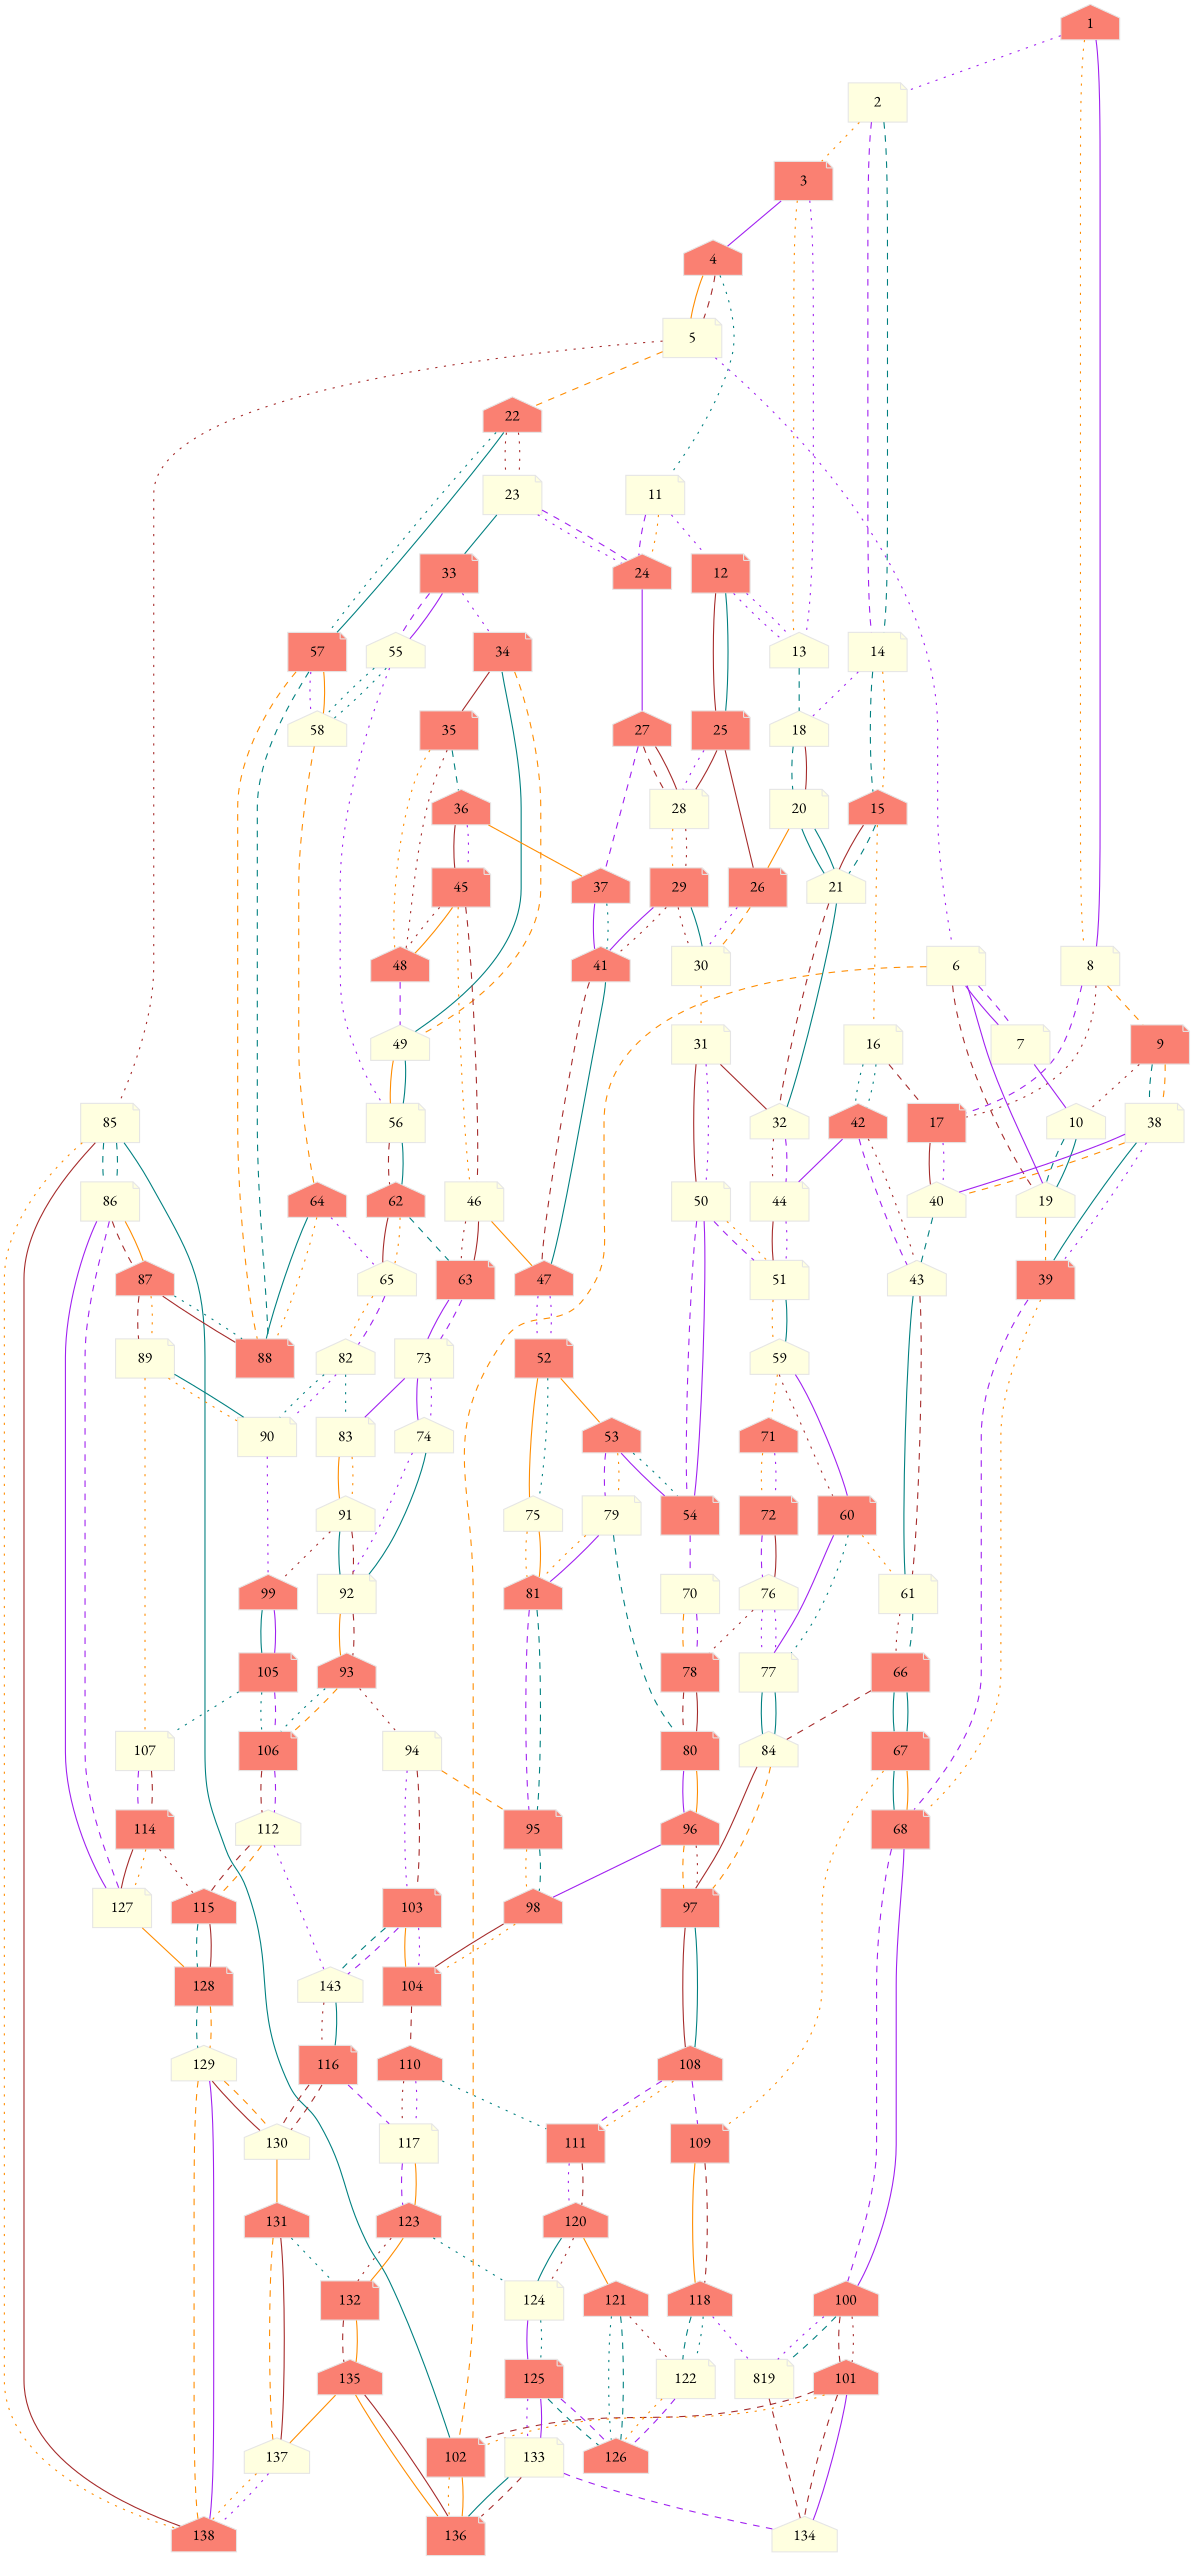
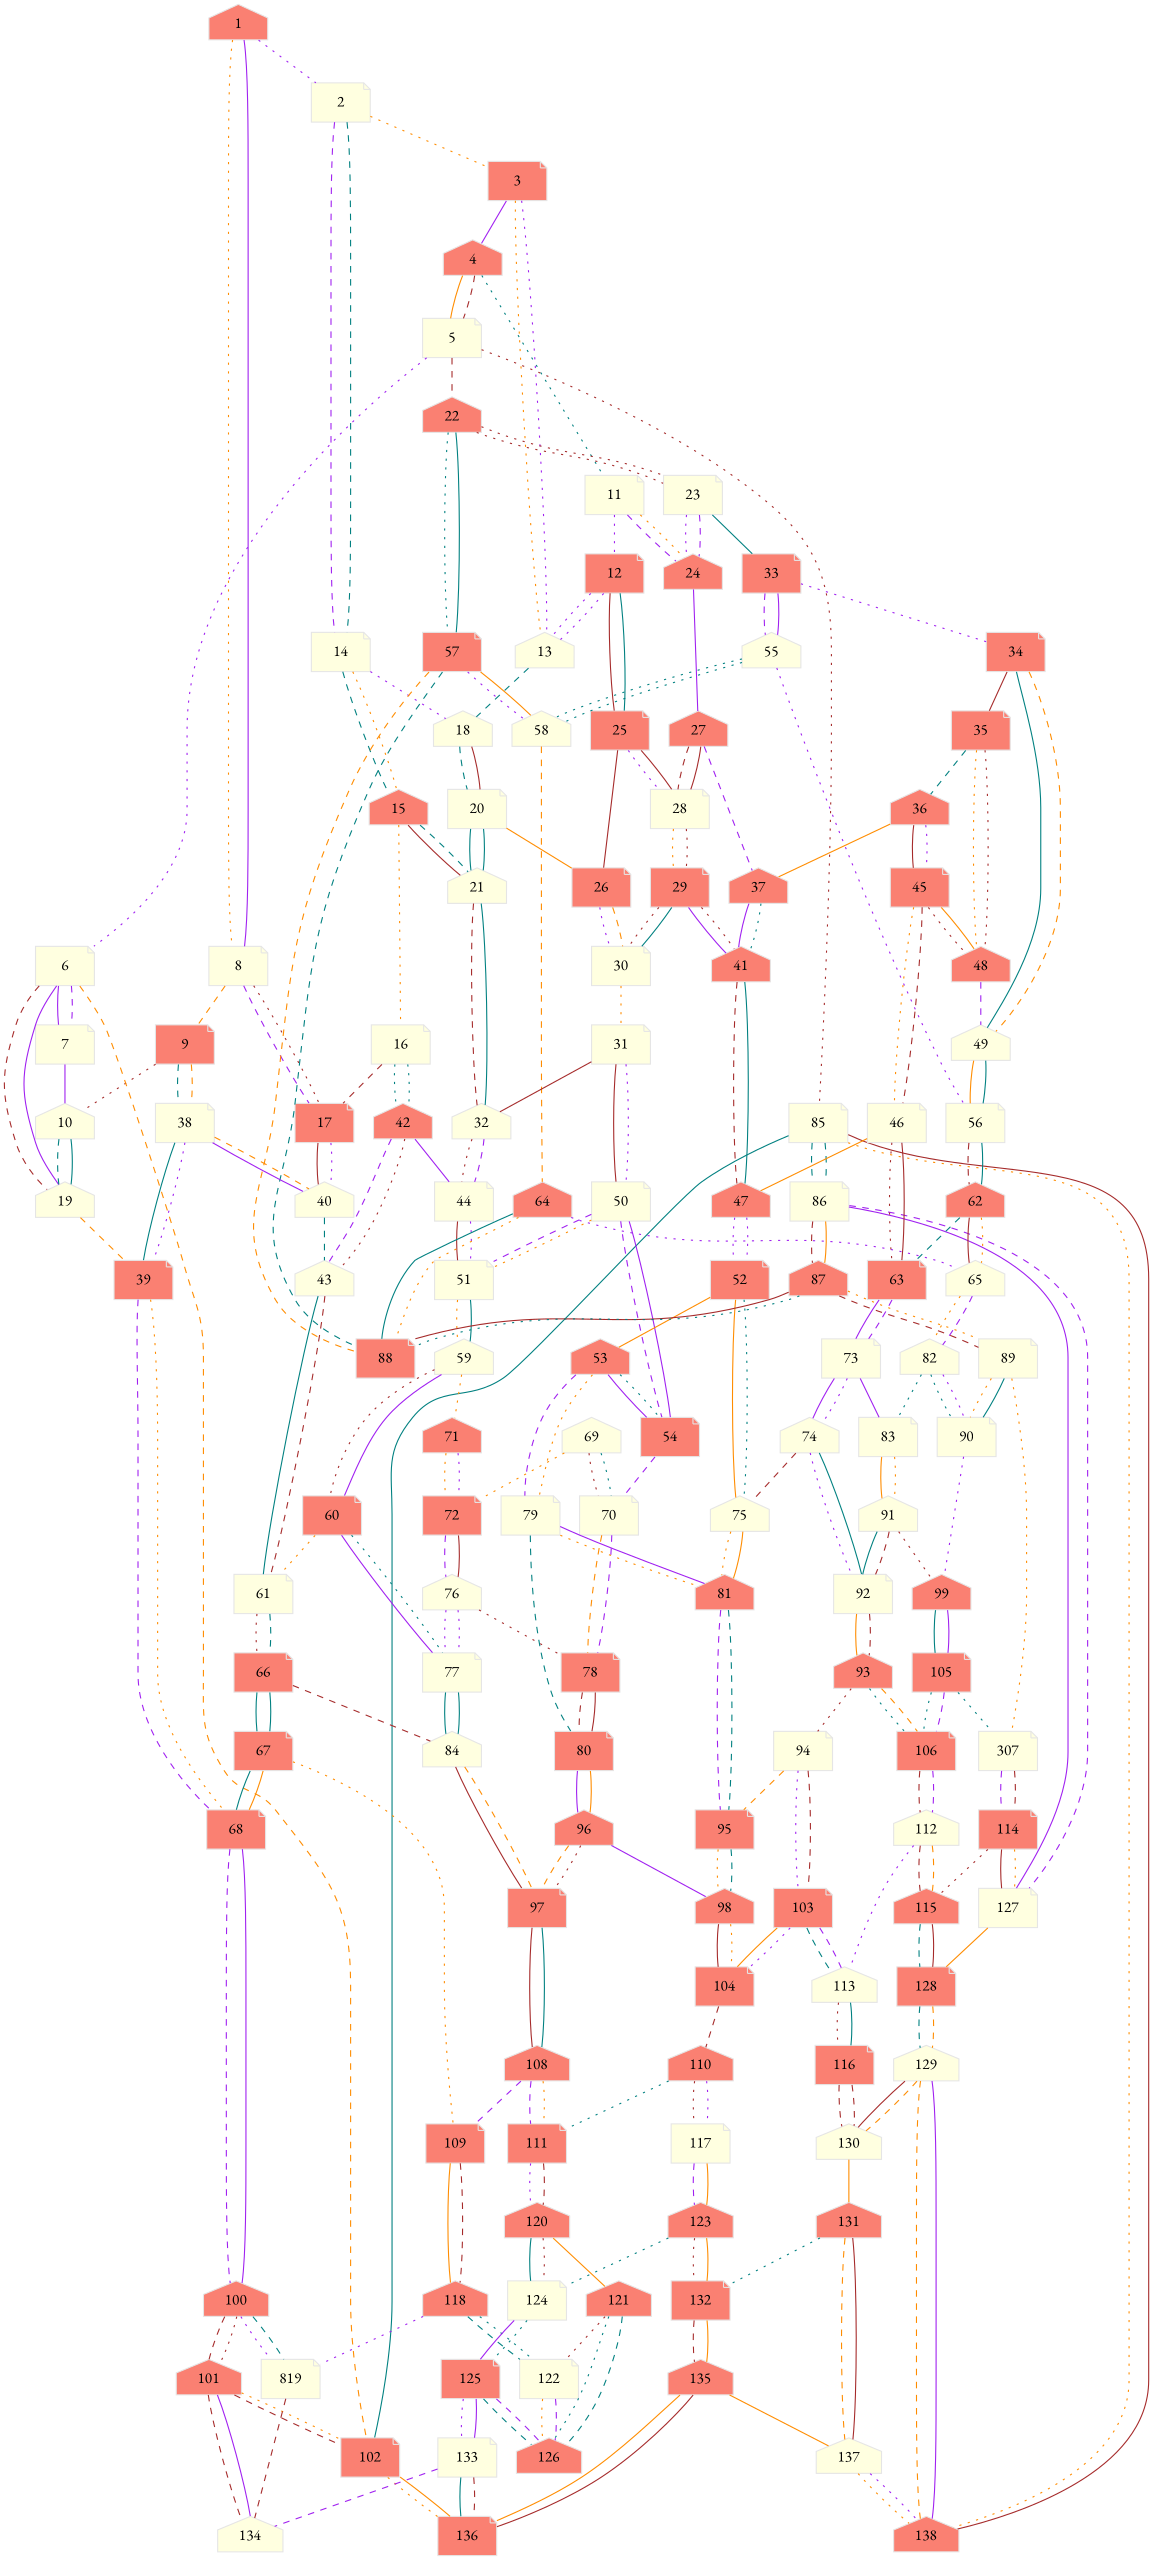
edge "5" -- "22": color darkorange -> brown
node "69": added
edge "74" -- "75": added
node "107": label "107" -> "307"
node "143": label "143" -> "113"
edge "116" -- "117": removed
